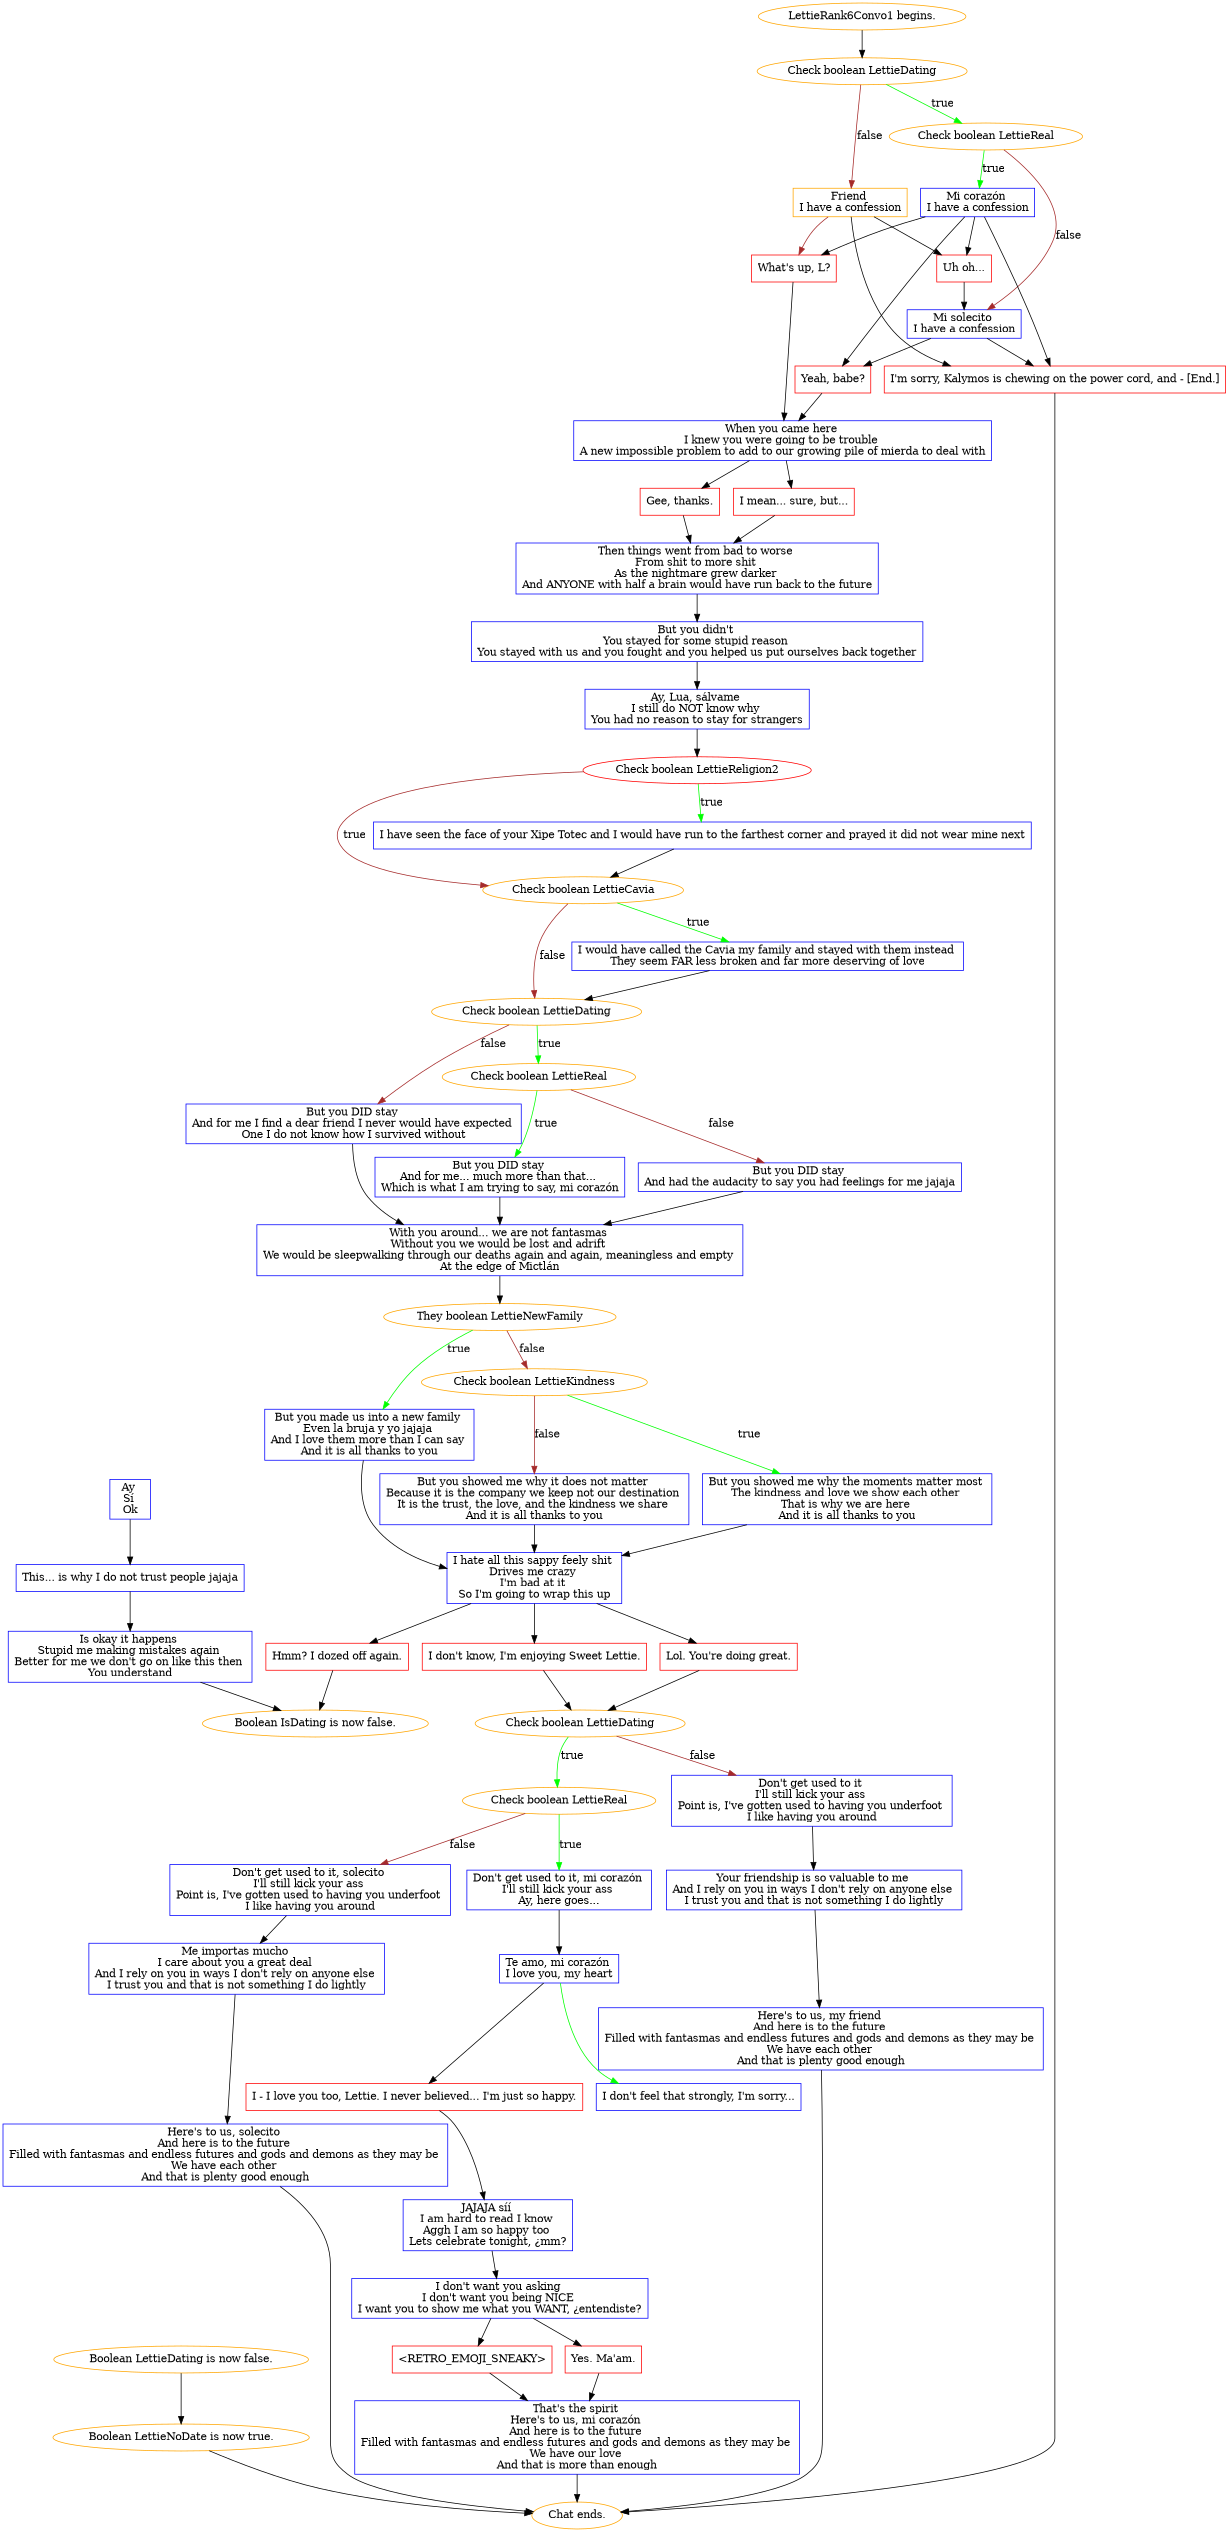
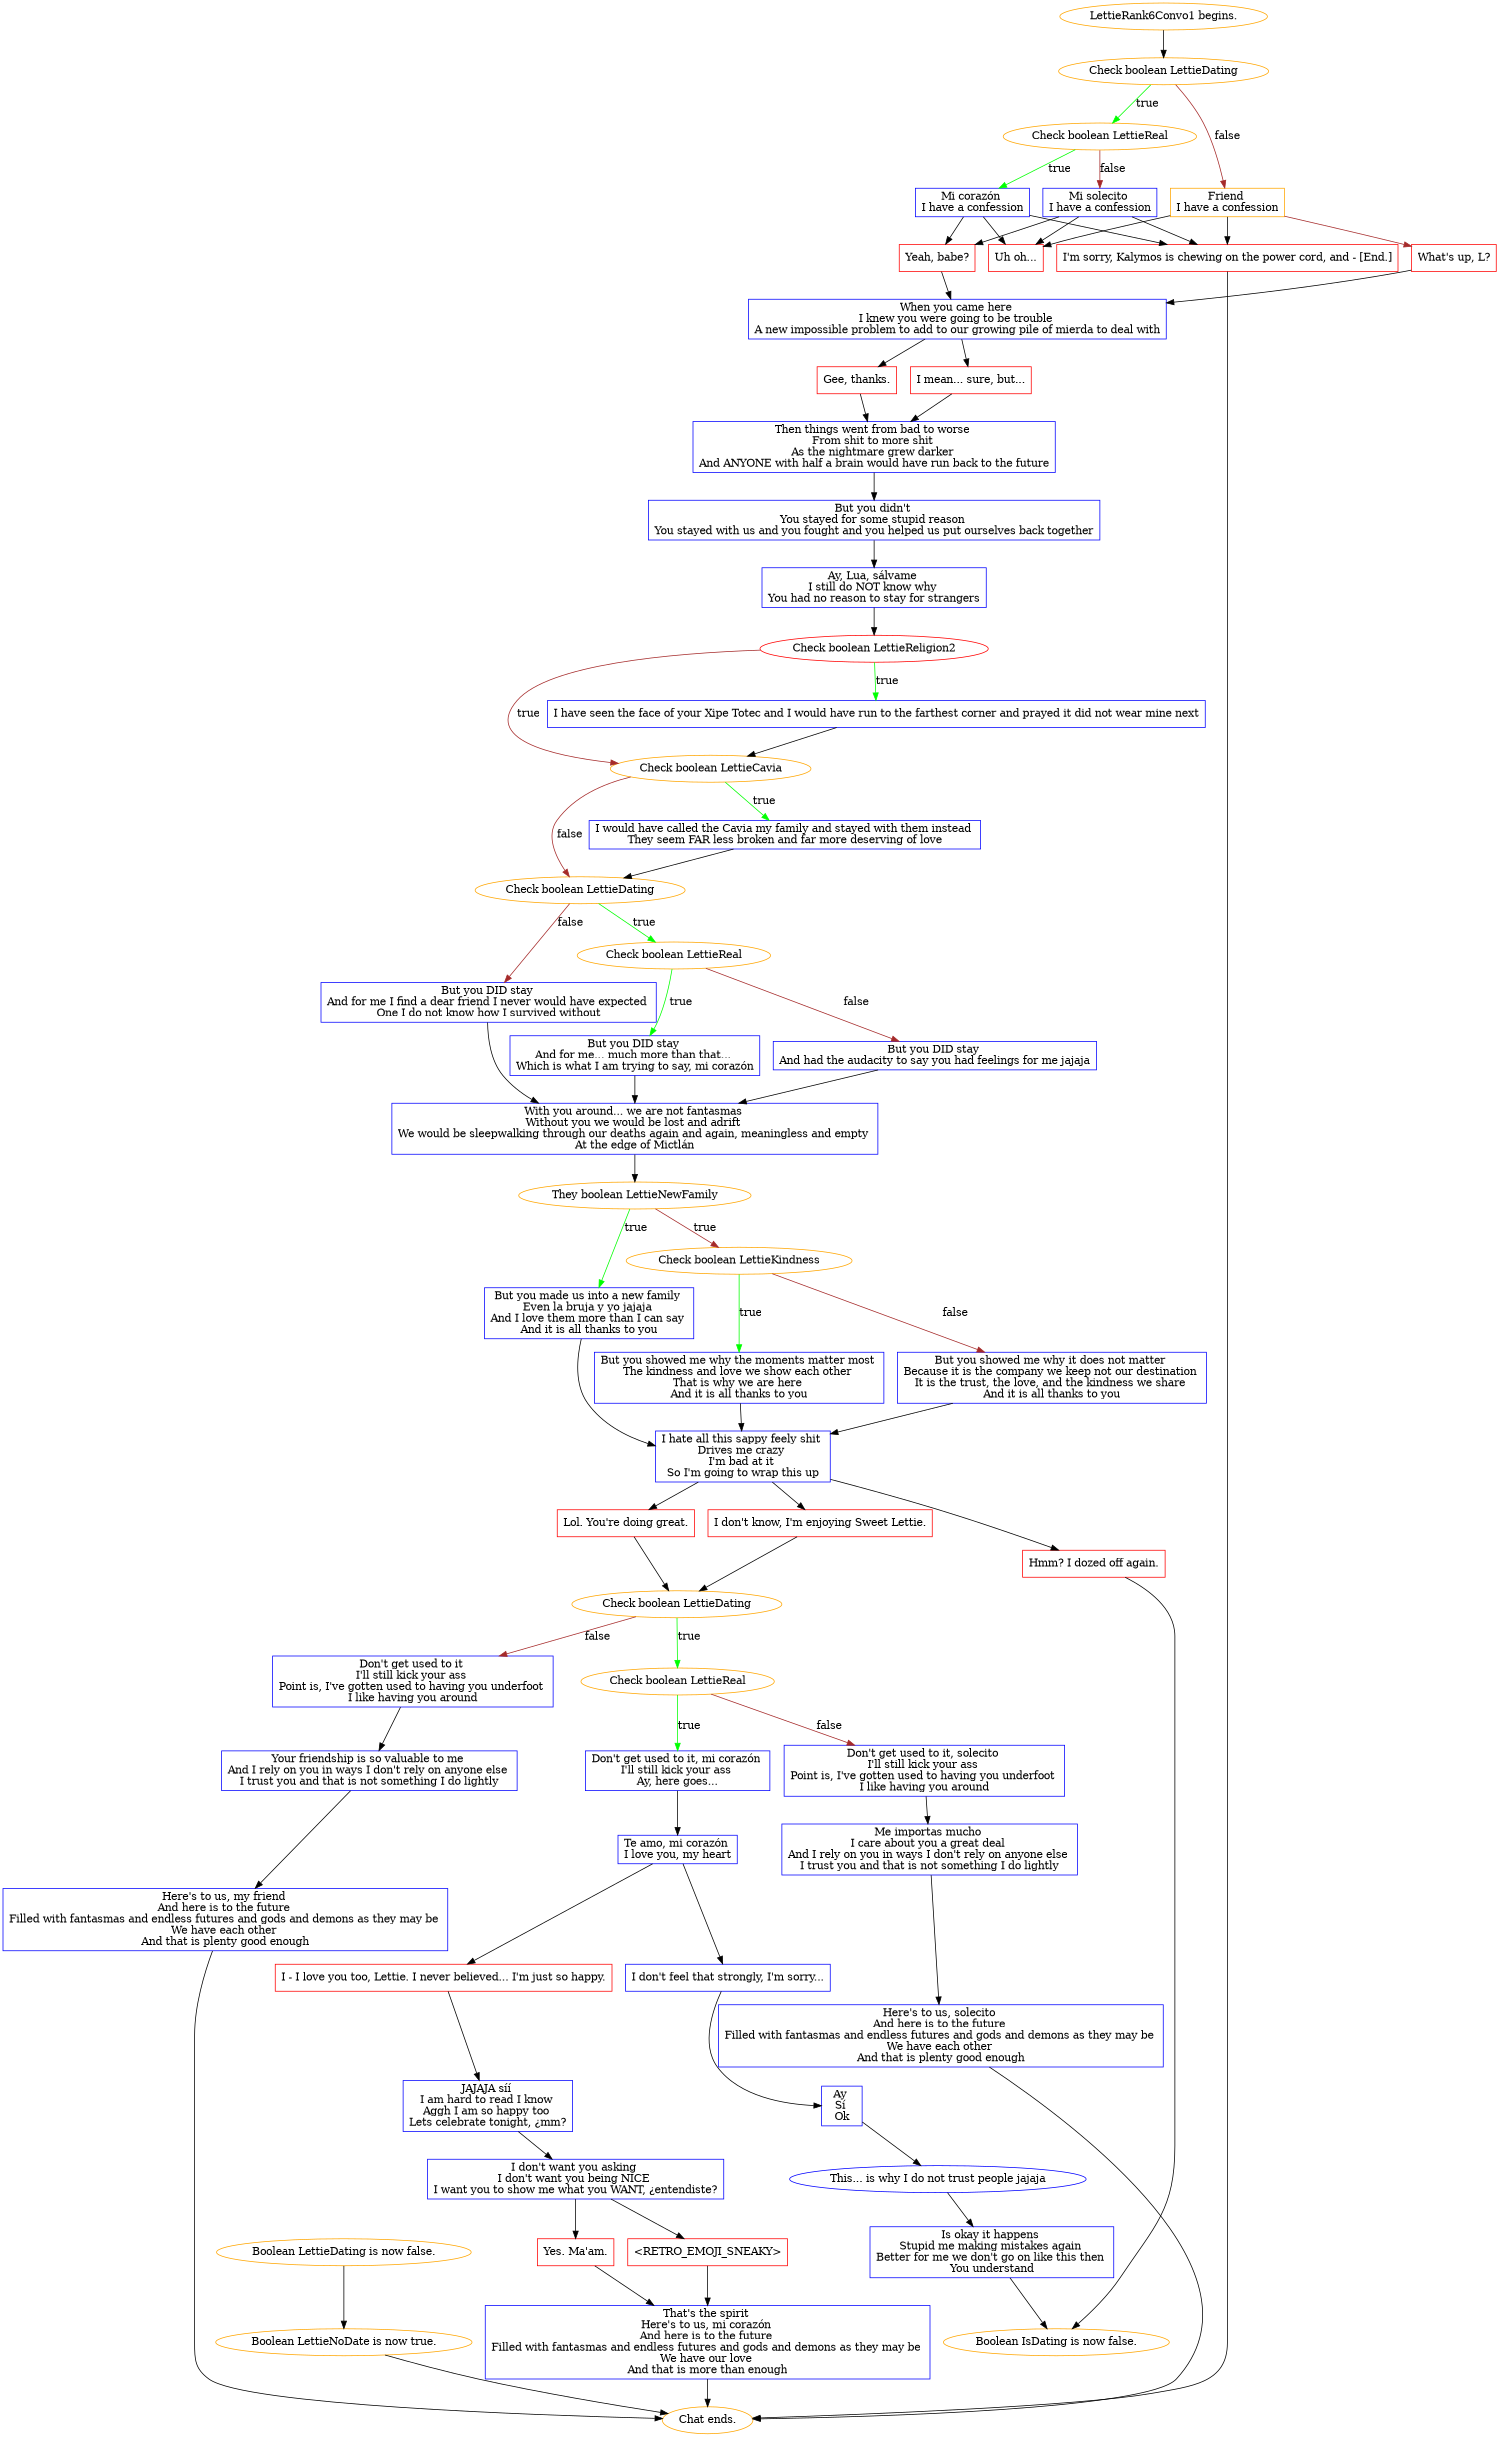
edge "Mi corazón I have a confession" -> "What's up, L?": removed
edge "Uh oh..." -> "Mi solecito I have a confession": reversed
edge "They boolean LettieNewFamily" -> "Check boolean LettieKindness": label "false" -> "true"
node "This... is why I do not trust people jajaja": shape box -> ellipse
edge "Te amo, mi corazón I love you, my heart" -> "I don't feel that strongly, I'm sorry...": color green -> black
edge "I don't feel that strongly, I'm sorry..." -> "Ay Sí Ok": added
